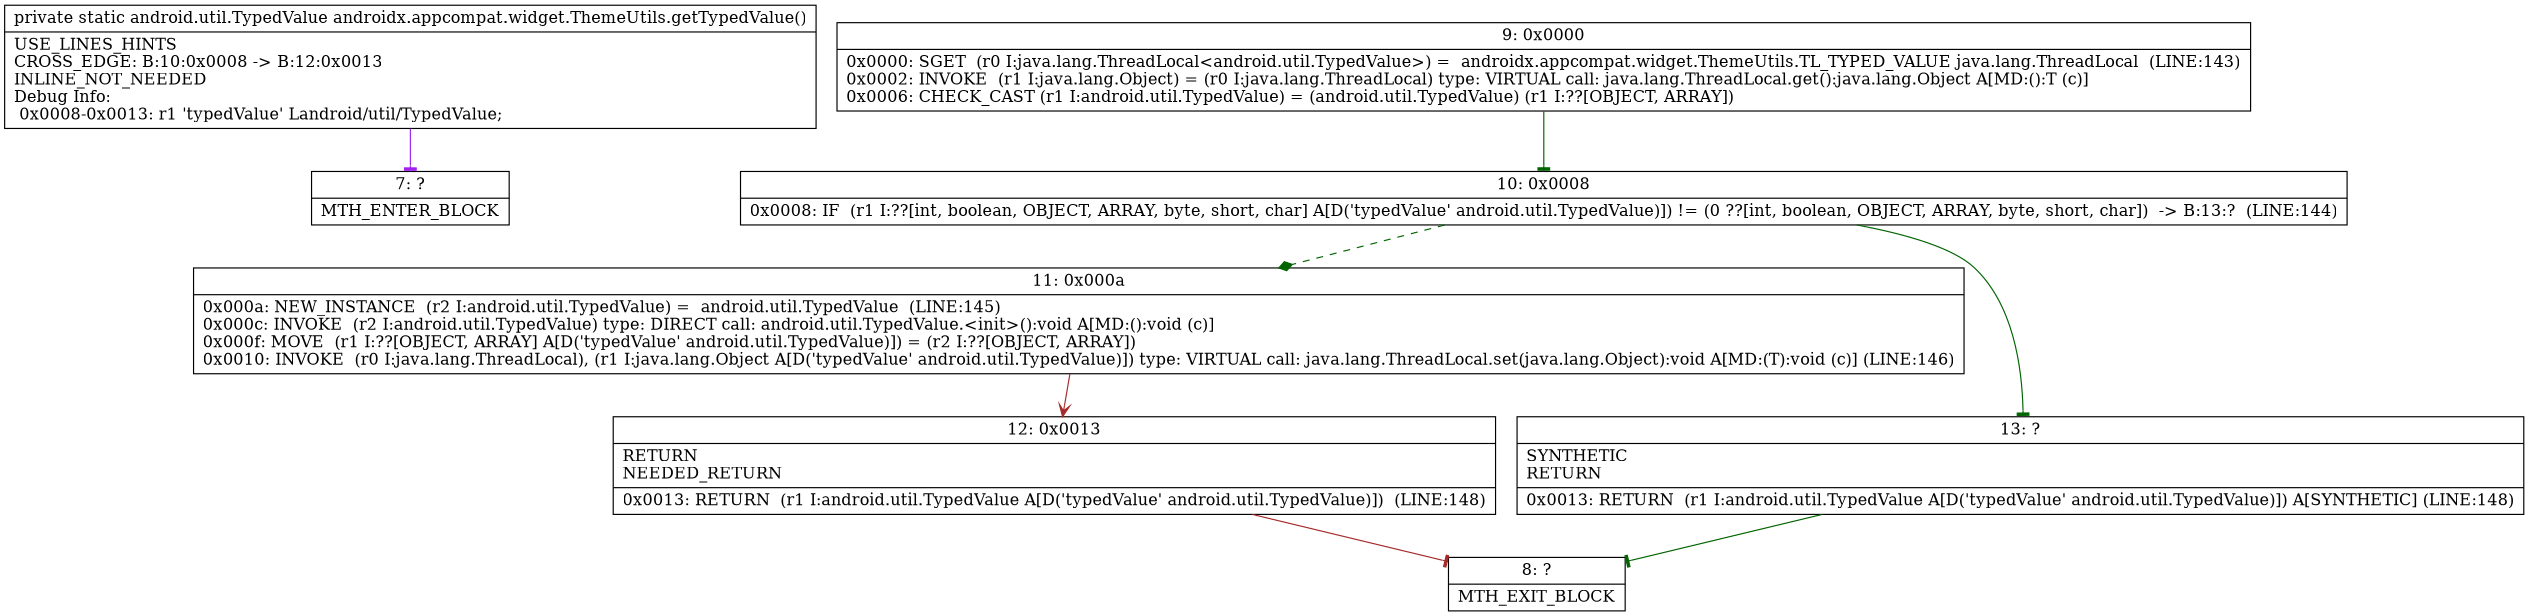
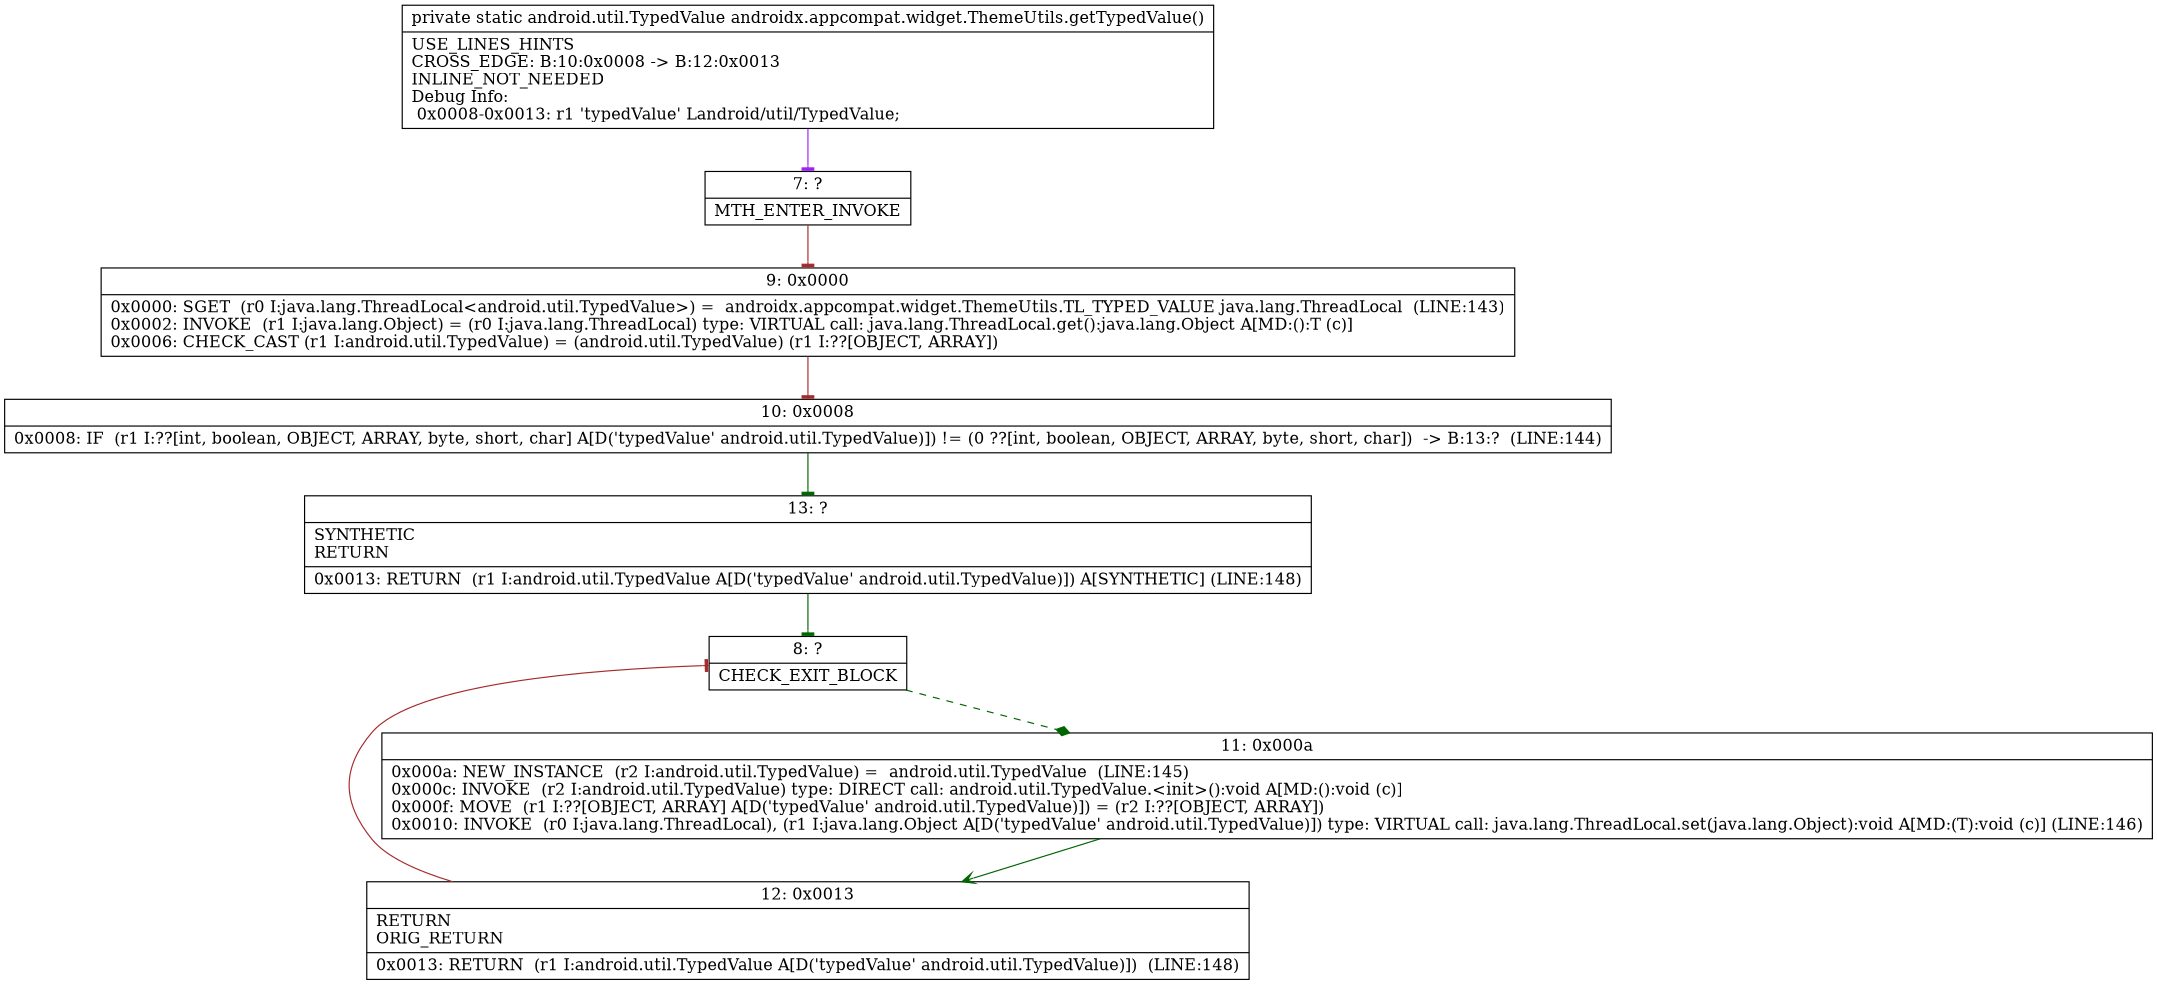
edge "9: 0x0000" -> "10: 0x0008": color darkgreen -> brown
node "7: ?": text "MTH_ENTER_BLOCK" -> "MTH_ENTER_INVOKE"
edge "7: ?" -> "9: 0x0000": added
edge "10: 0x0008" -> "11: 0x000a": now "8: ?" -> "11: 0x000a"
edge "11: 0x000a" -> "12: 0x0013": color brown -> darkgreen
node "12: 0x0013": text "NEEDED_RETURN" -> "ORIG_RETURN"
node "8: ?": text "MTH_EXIT_BLOCK" -> "CHECK_EXIT_BLOCK"
